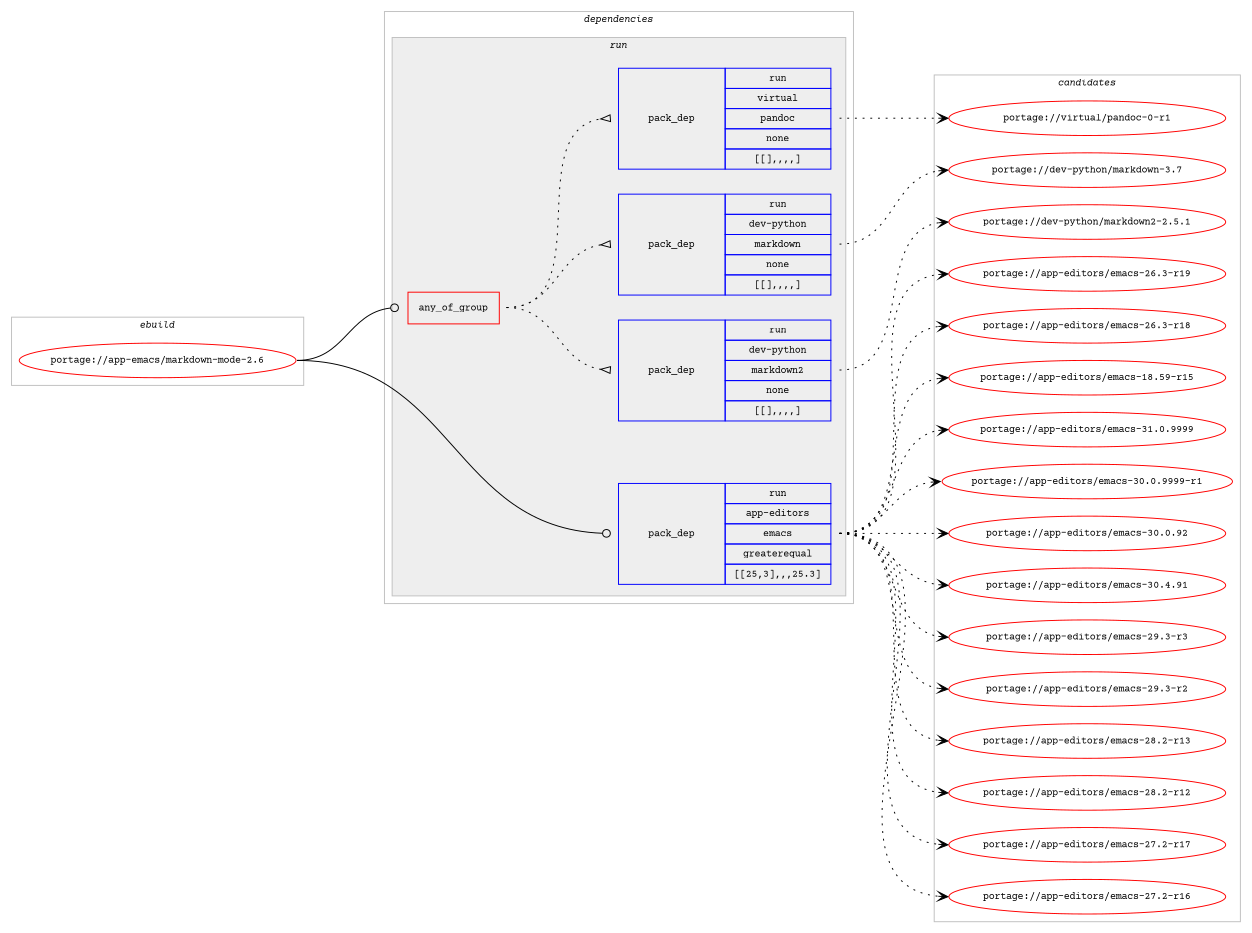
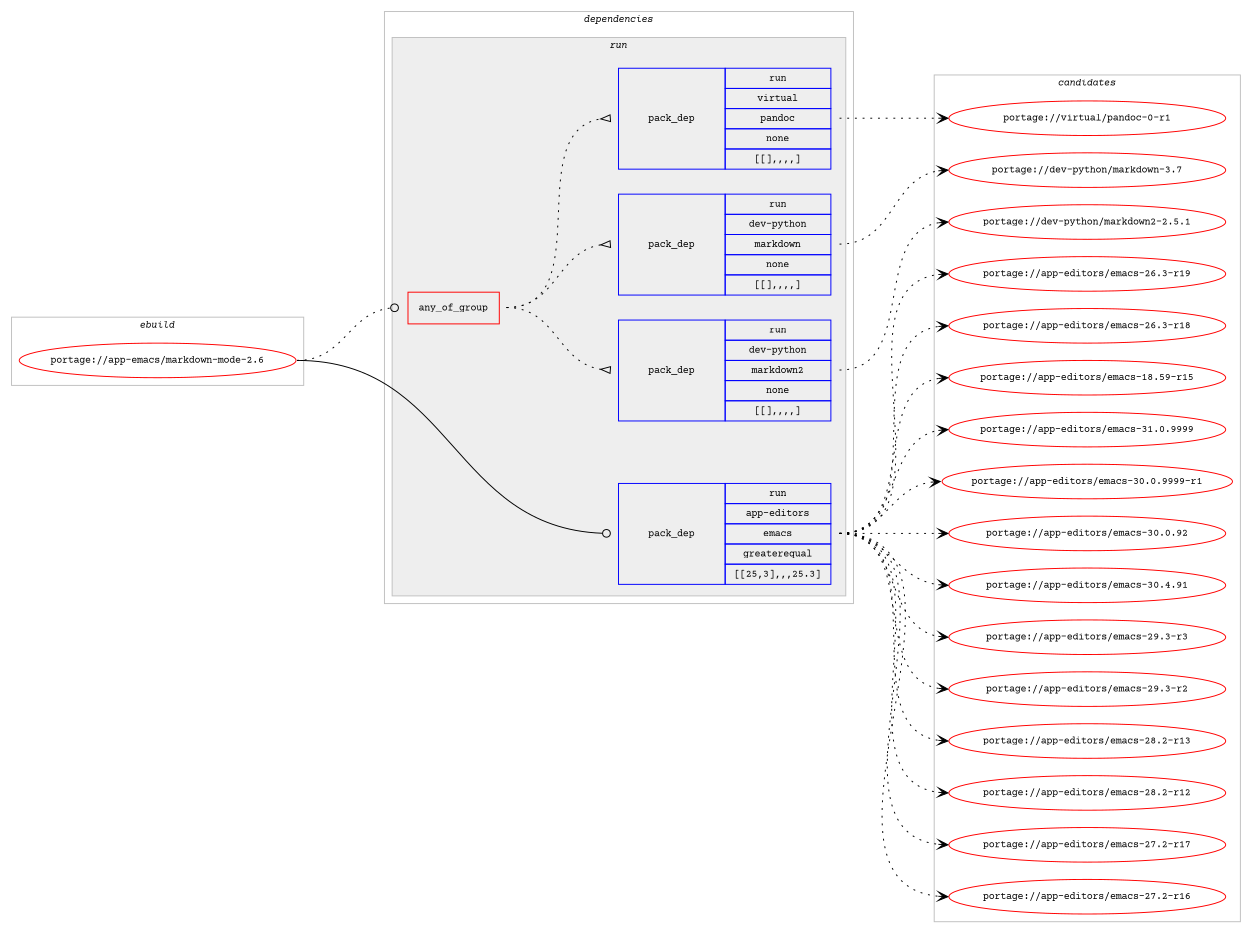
edge "portage://app-emacs/markdown-mode-2.6" -> "any_of_group": style solid -> dotted
